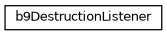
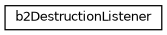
node "b9DestructionListener": label "b9DestructionListener" -> "b2DestructionListener"
